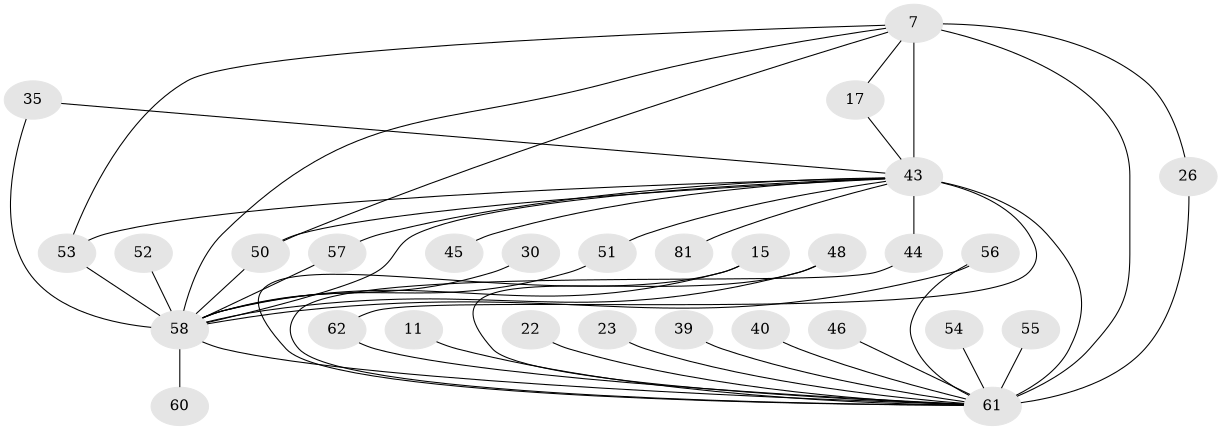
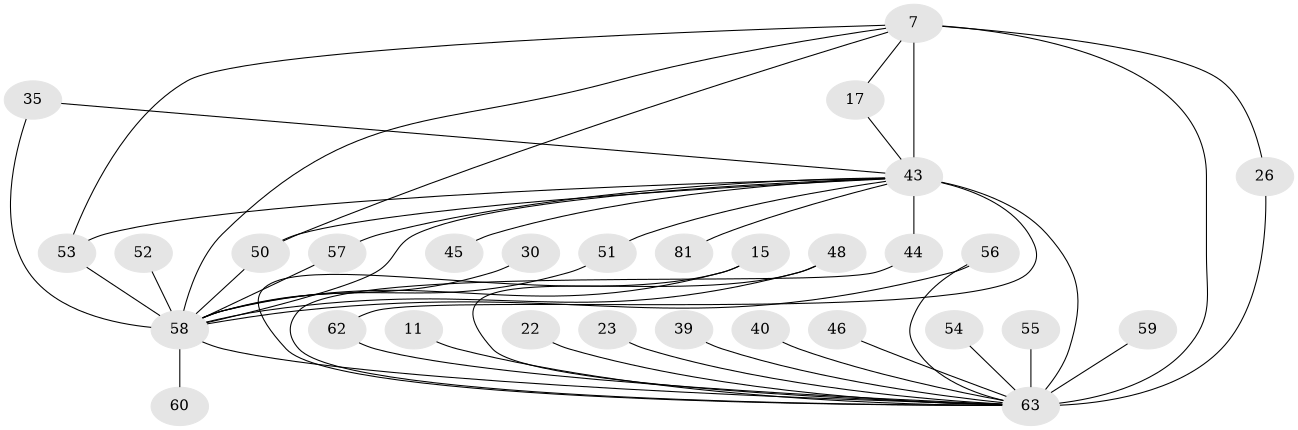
node "59": added
node "61": label "61" -> "63"
